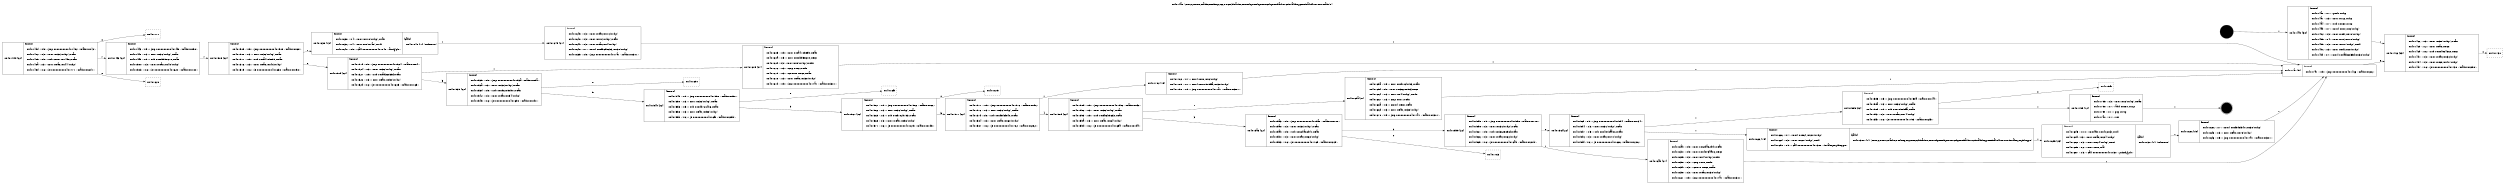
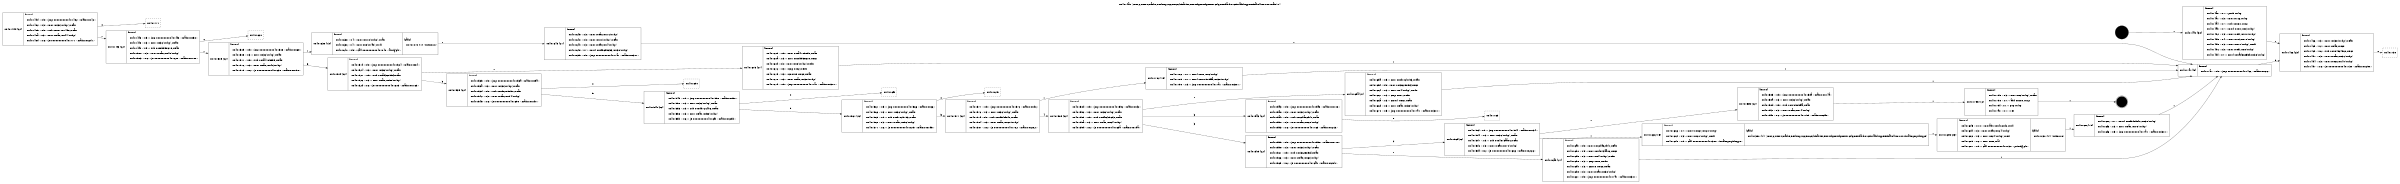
edge "0x4014dd [22]" -> "0x401620": now "0x4014f3 [22]" -> "0x401620"
node "0x4015fb": removed
edge "0x4015a3 [22]" -> "0x4015b9 [22]": now "0x40158d [22]" -> "0x4015b9 [22]"
